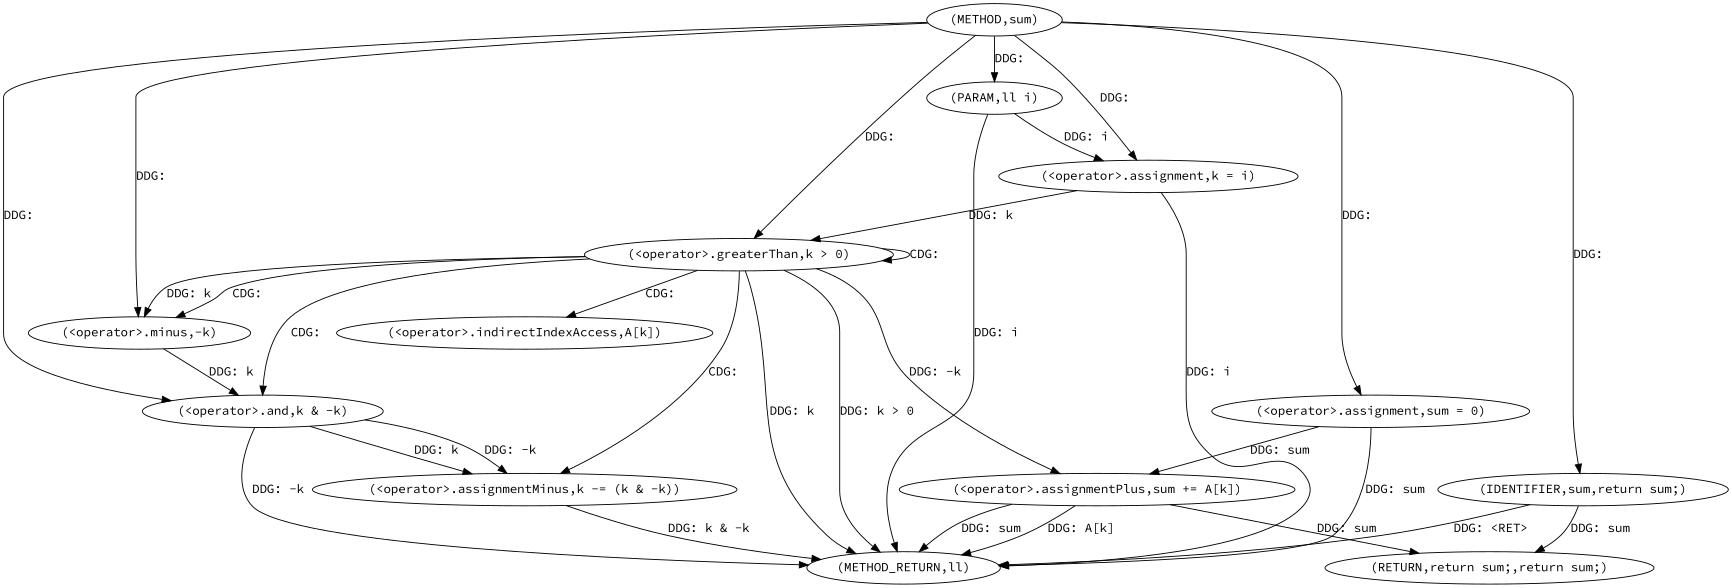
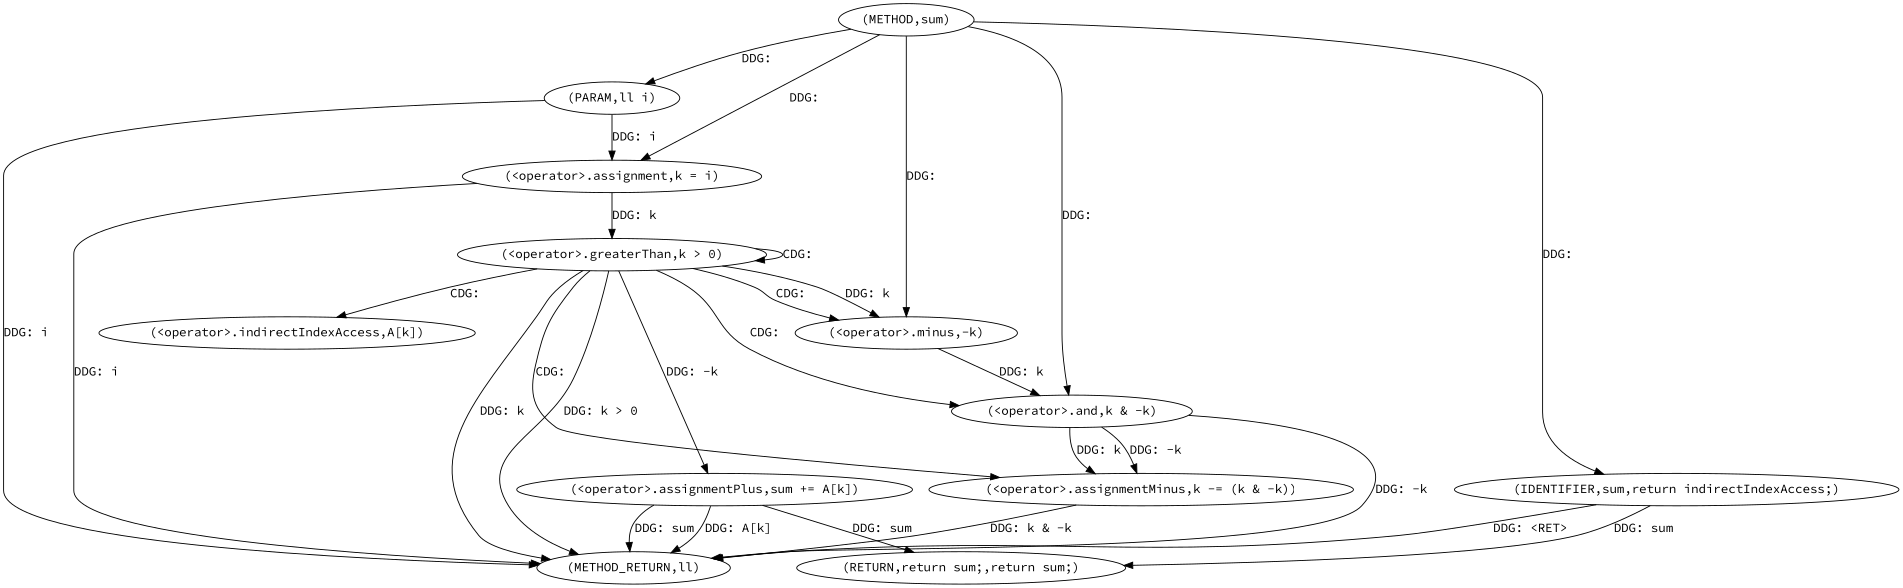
edge "(METHOD,sum)" -> "(<operator>.greaterThan,k > 0)": removed, label "DDG:"
node "(<operator>.assignment,sum = 0)": removed
node "(IDENTIFIER,sum,return sum;)": label "(IDENTIFIER,sum,return sum;)" -> "(IDENTIFIER,sum,return indirectIndexAccess;)"
